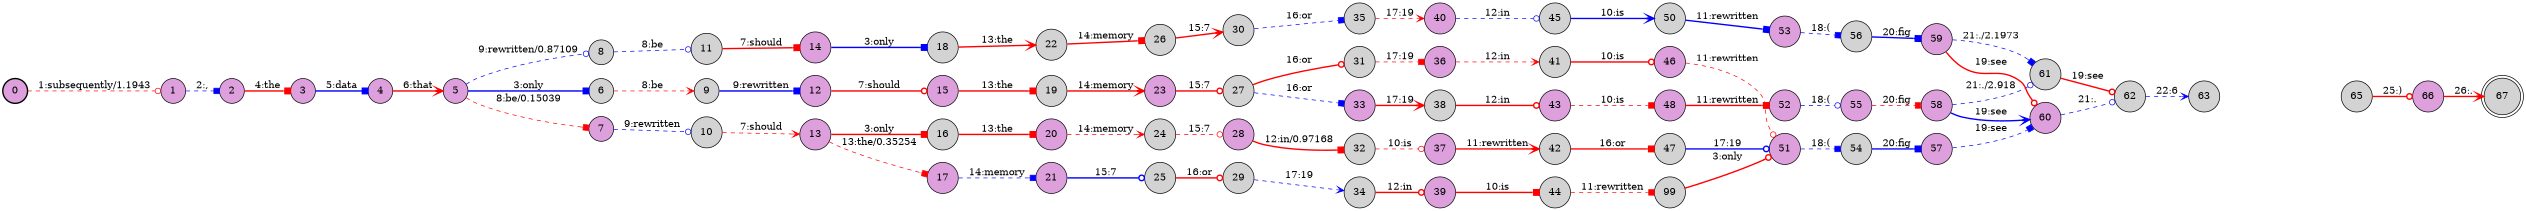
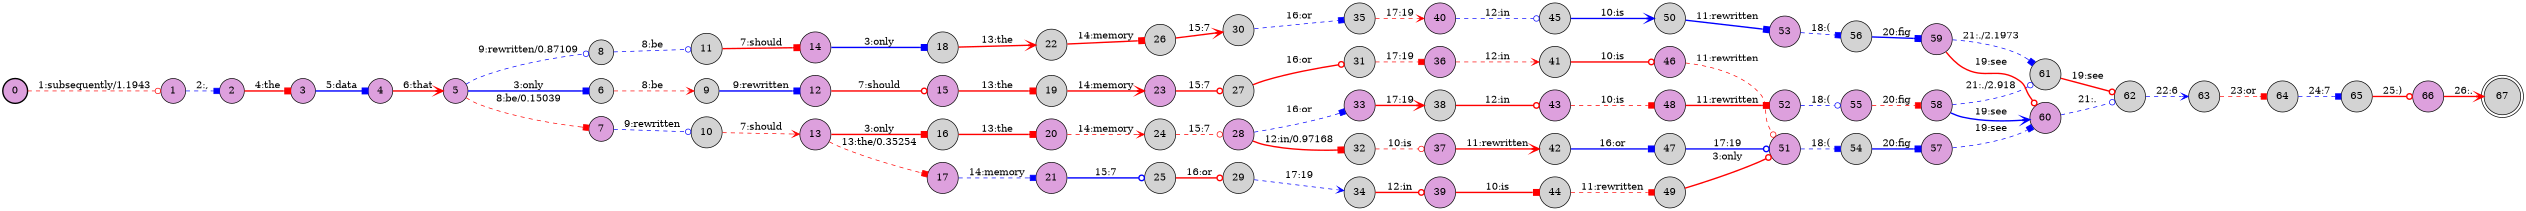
node "64": added
edge "27" -> "33": now "28" -> "33"
edge "42" -> "47": color red -> blue
node "99": label "99" -> "49"
